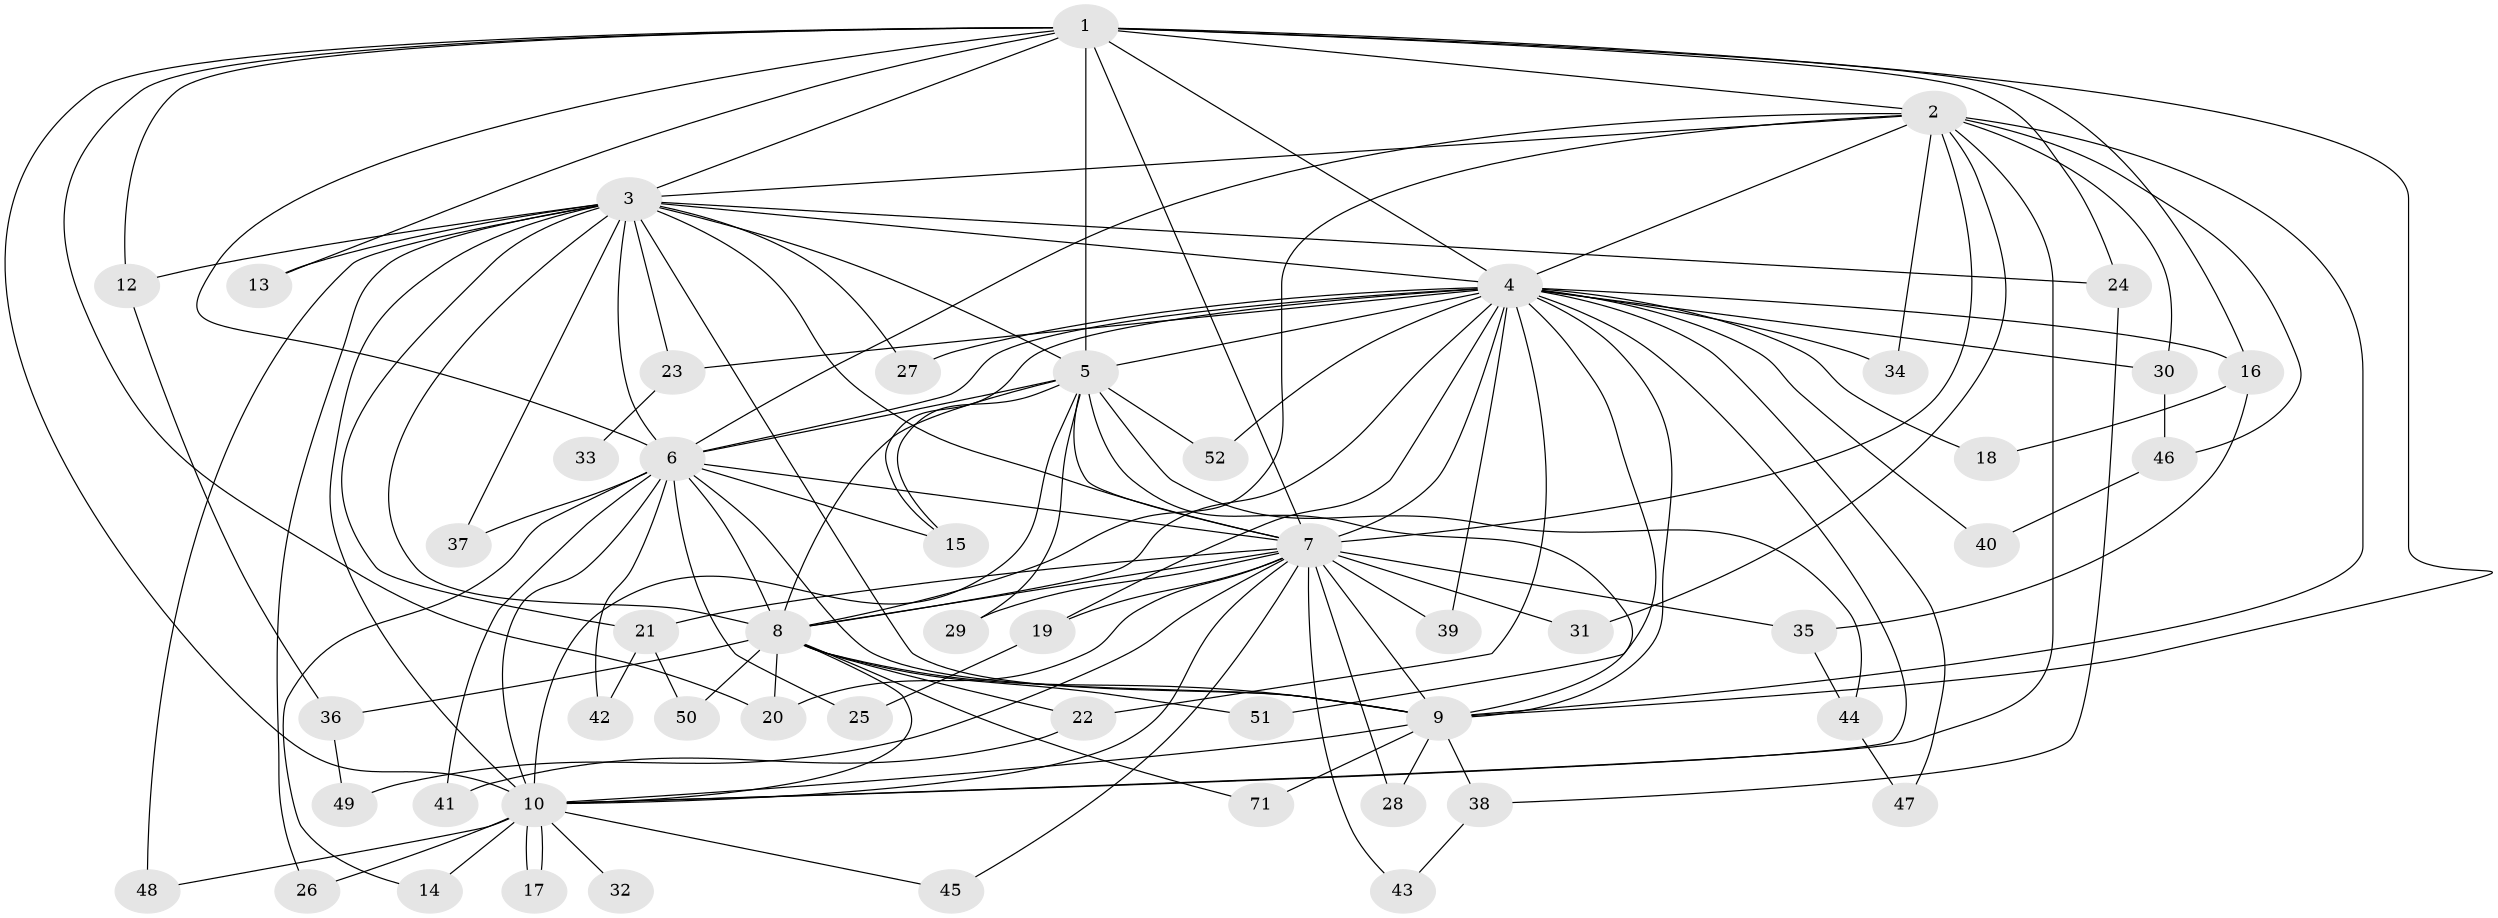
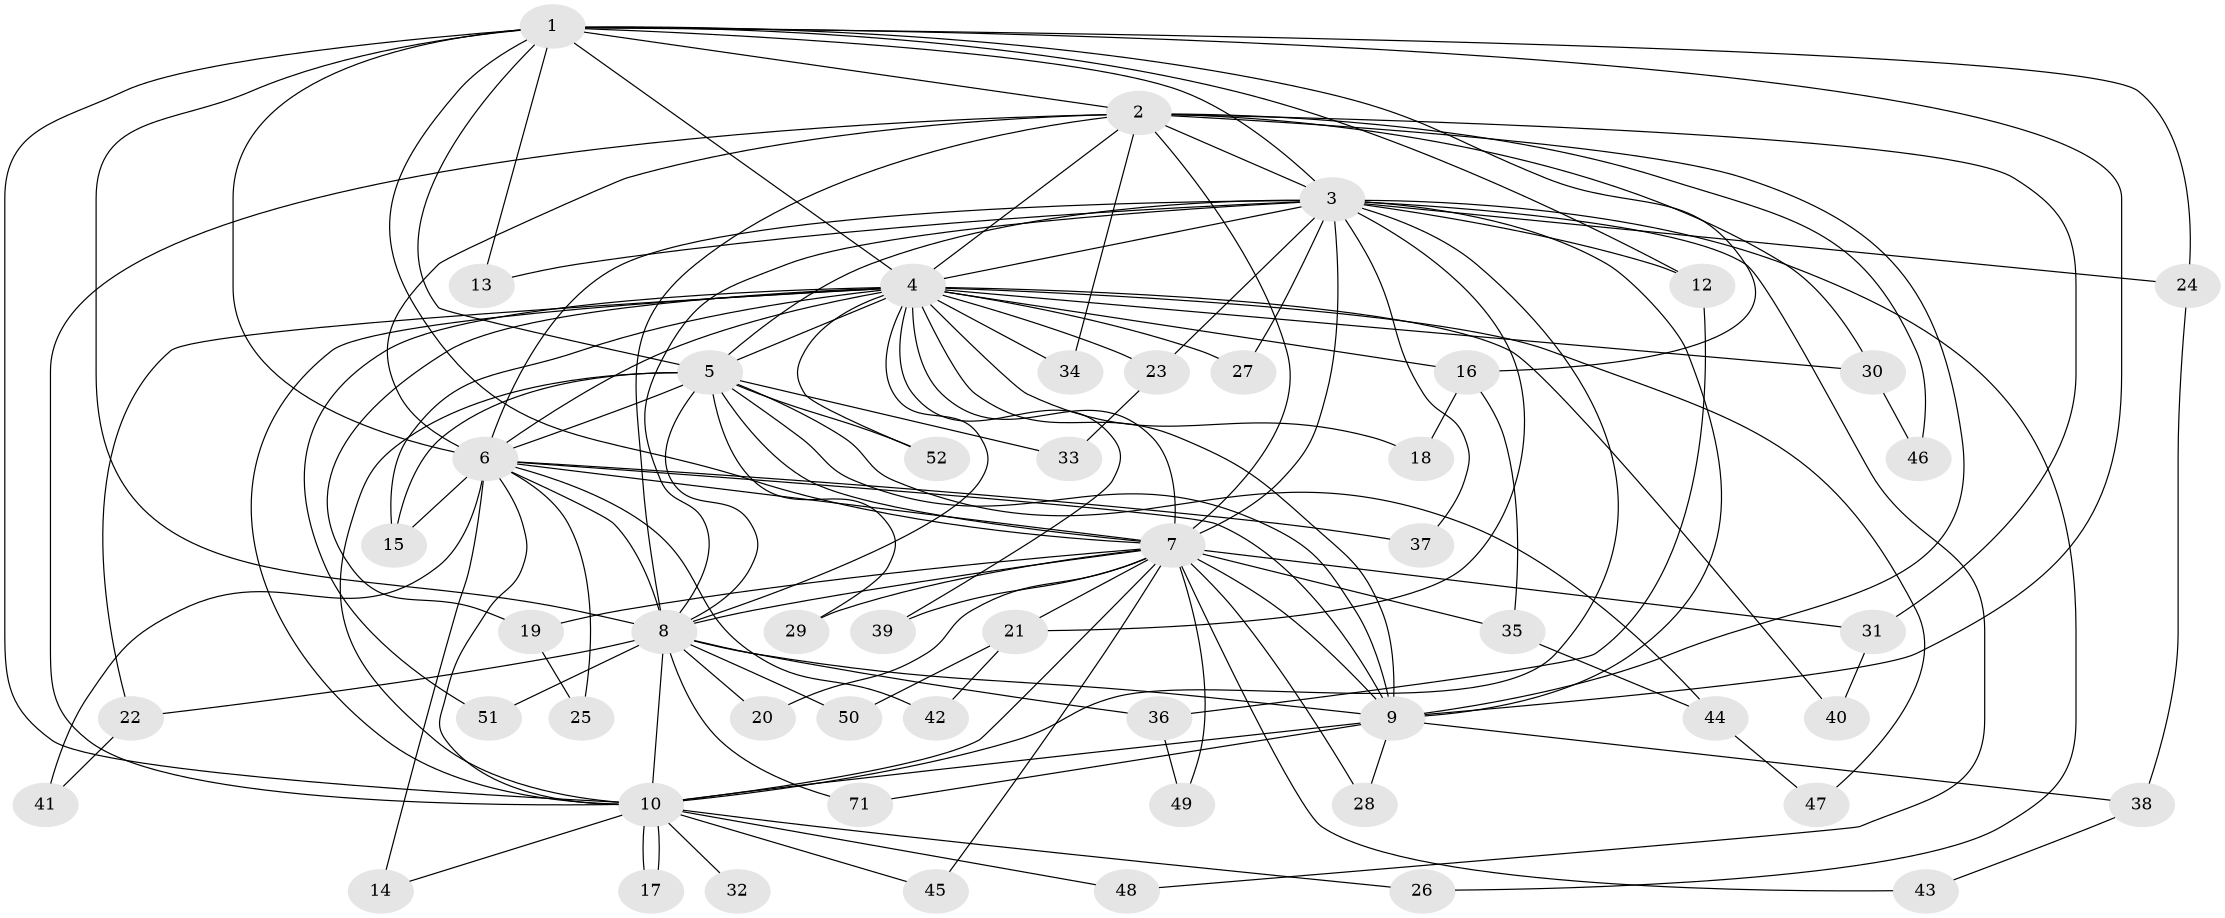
edge "1" -- "20": now "1" -- "8"
edge "5" -- "33": added
edge "46" -- "40": now "31" -- "40"
